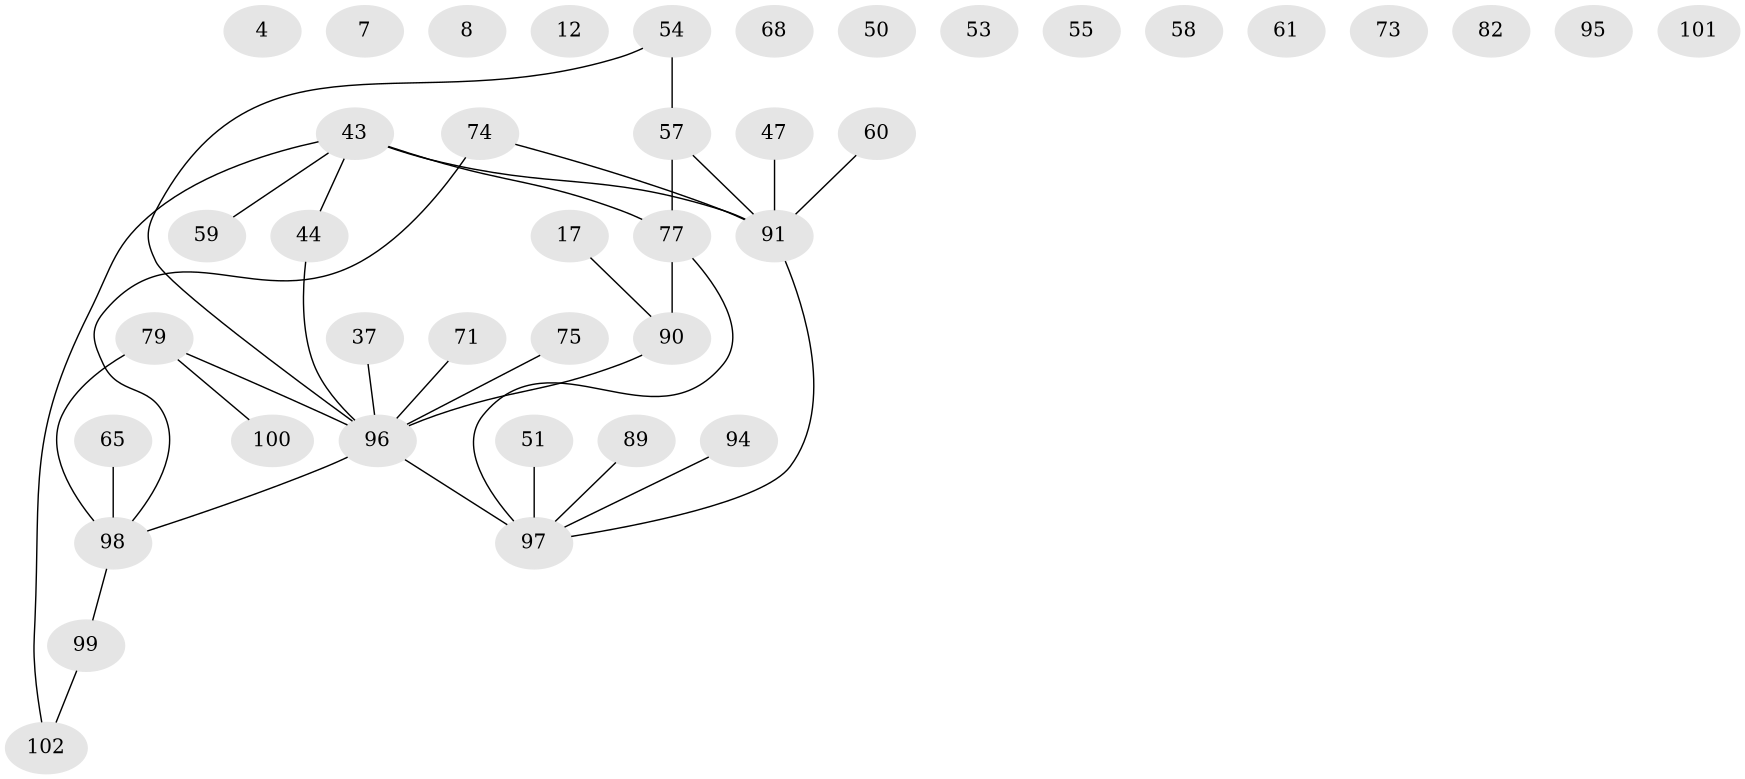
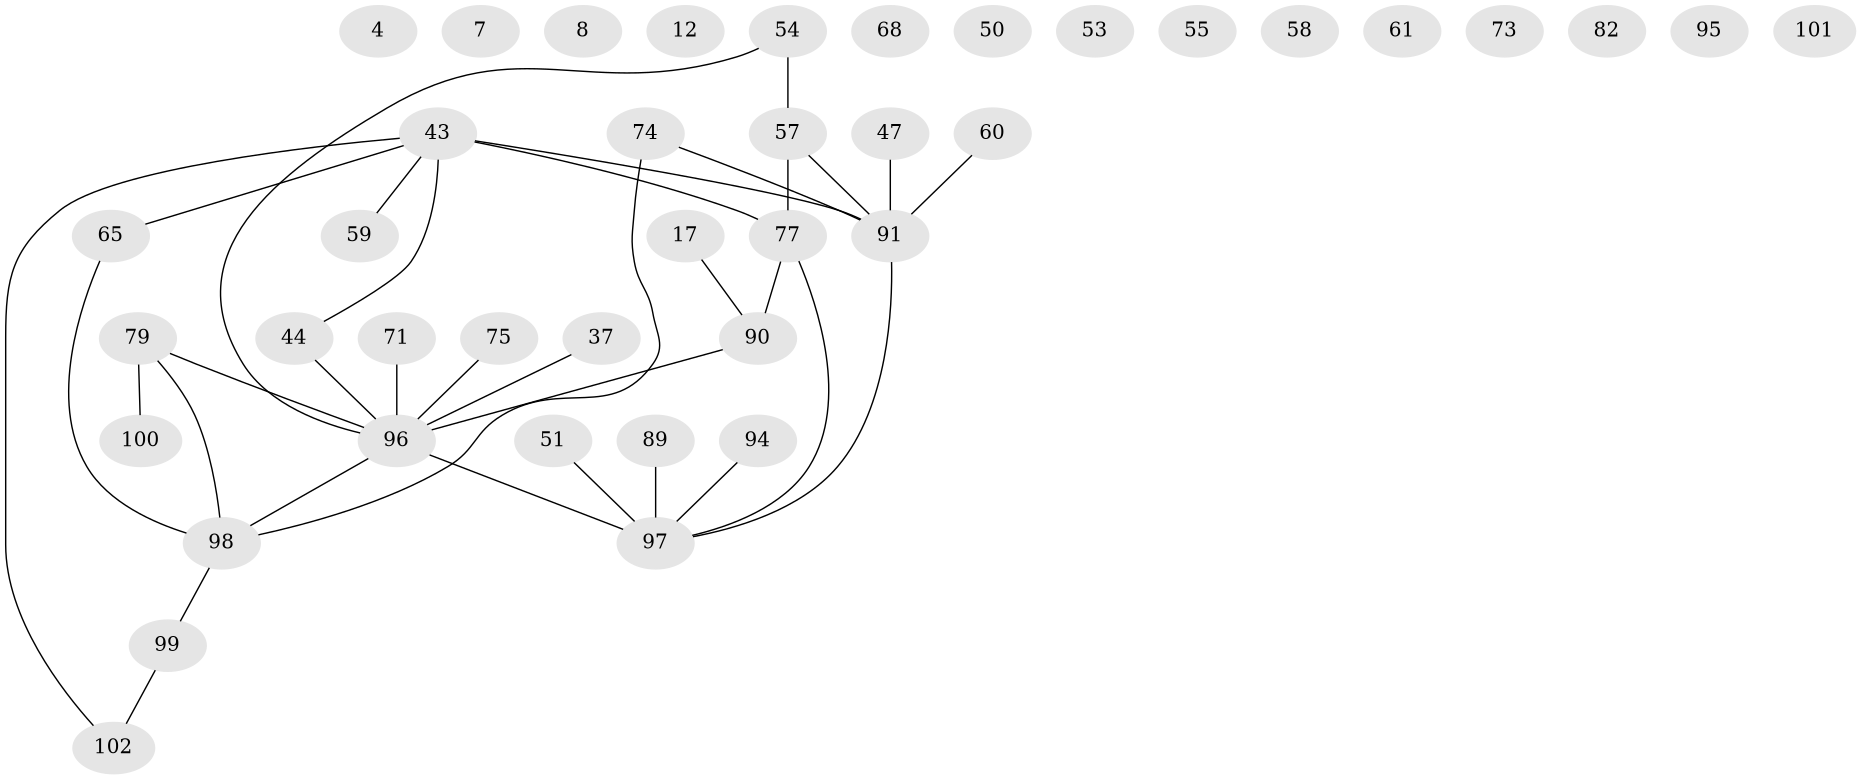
edge "43" -- "65": added
